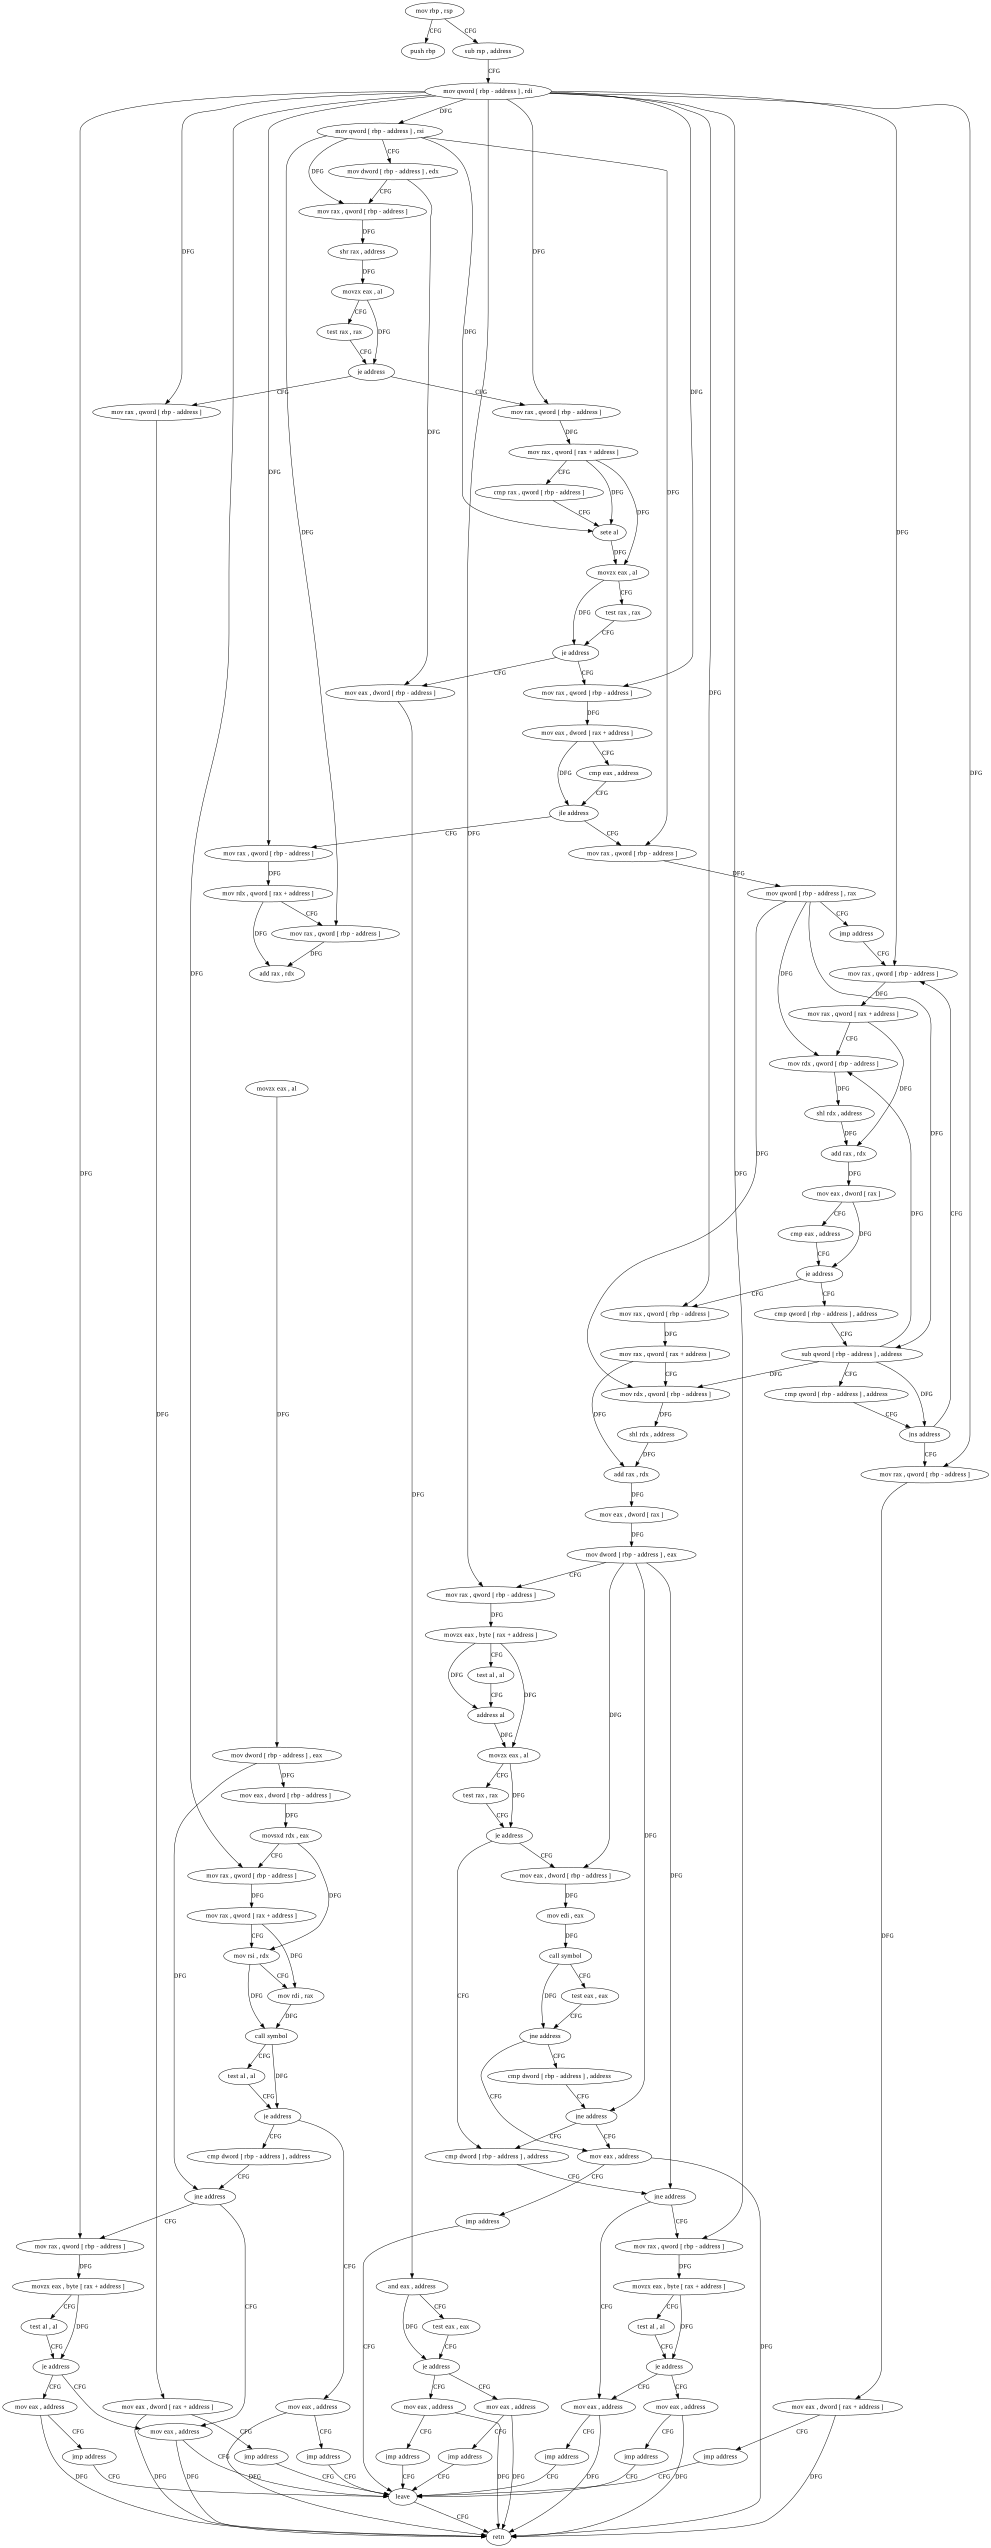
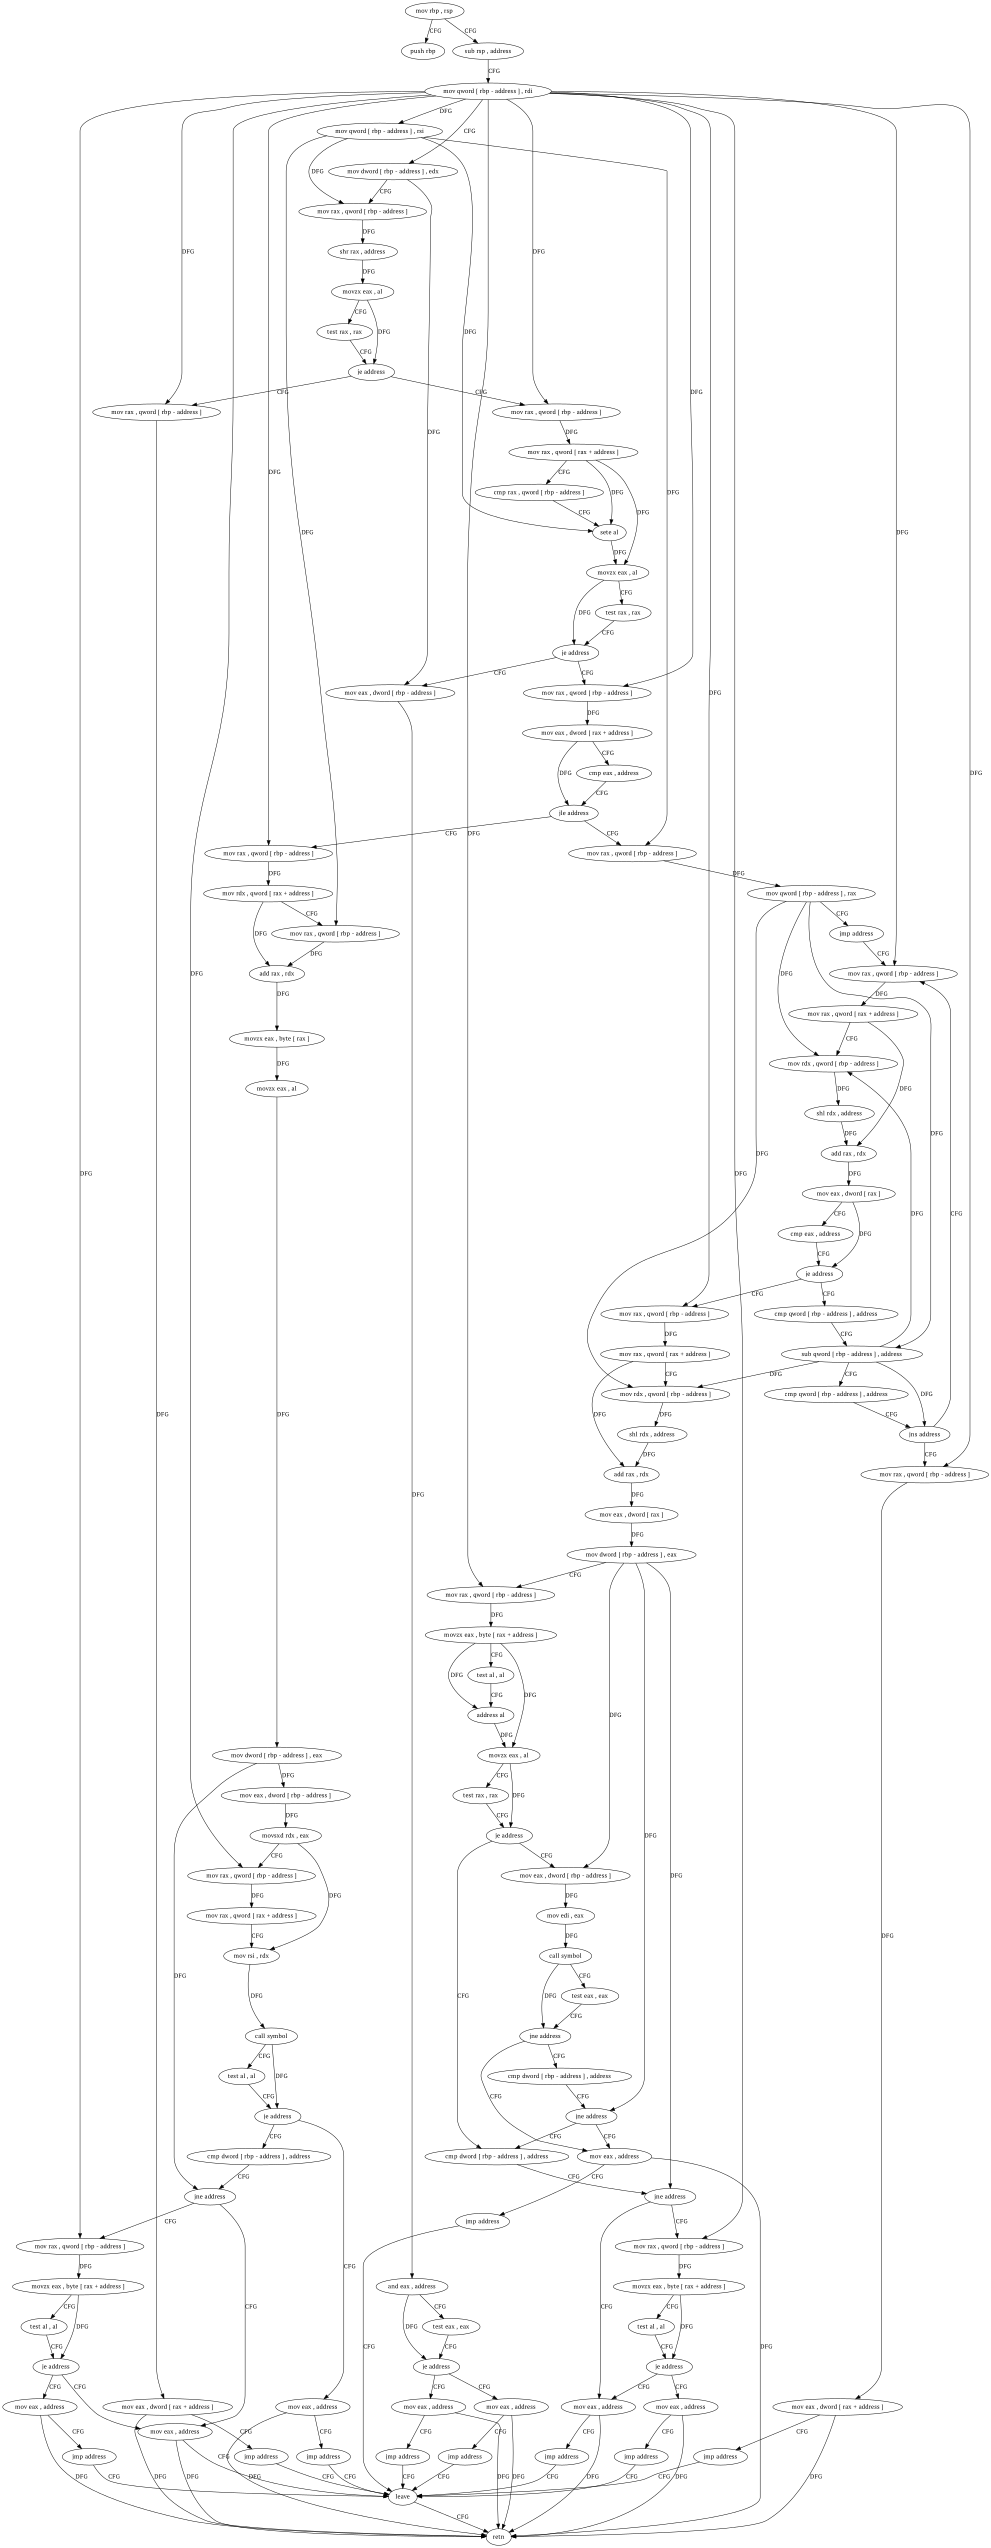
edge "mov qword [ rbp - address ] , rsi" -> "mov dword [ rbp - address ] , edx": now "mov qword [ rbp - address ] , rdi" -> "mov dword [ rbp - address ] , edx"
node "movzx eax , byte [ rax ]": added
node "mov rdi , rax": removed
